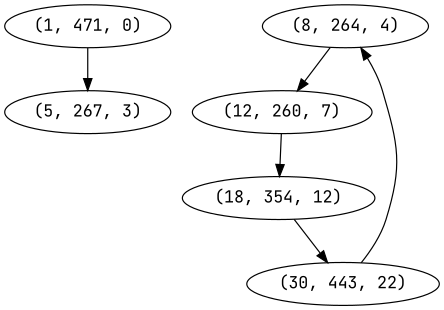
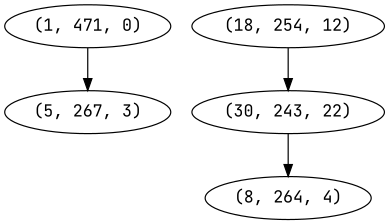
node "(12, 260, 7)": removed
node "(18, 354, 12)": label "(18, 354, 12)" -> "(18, 254, 12)"
node "(30, 443, 22)": label "(30, 443, 22)" -> "(30, 243, 22)"
